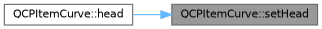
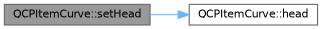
edge "QCPItemCurve::head" -> "QCPItemCurve::setHead": reversed
